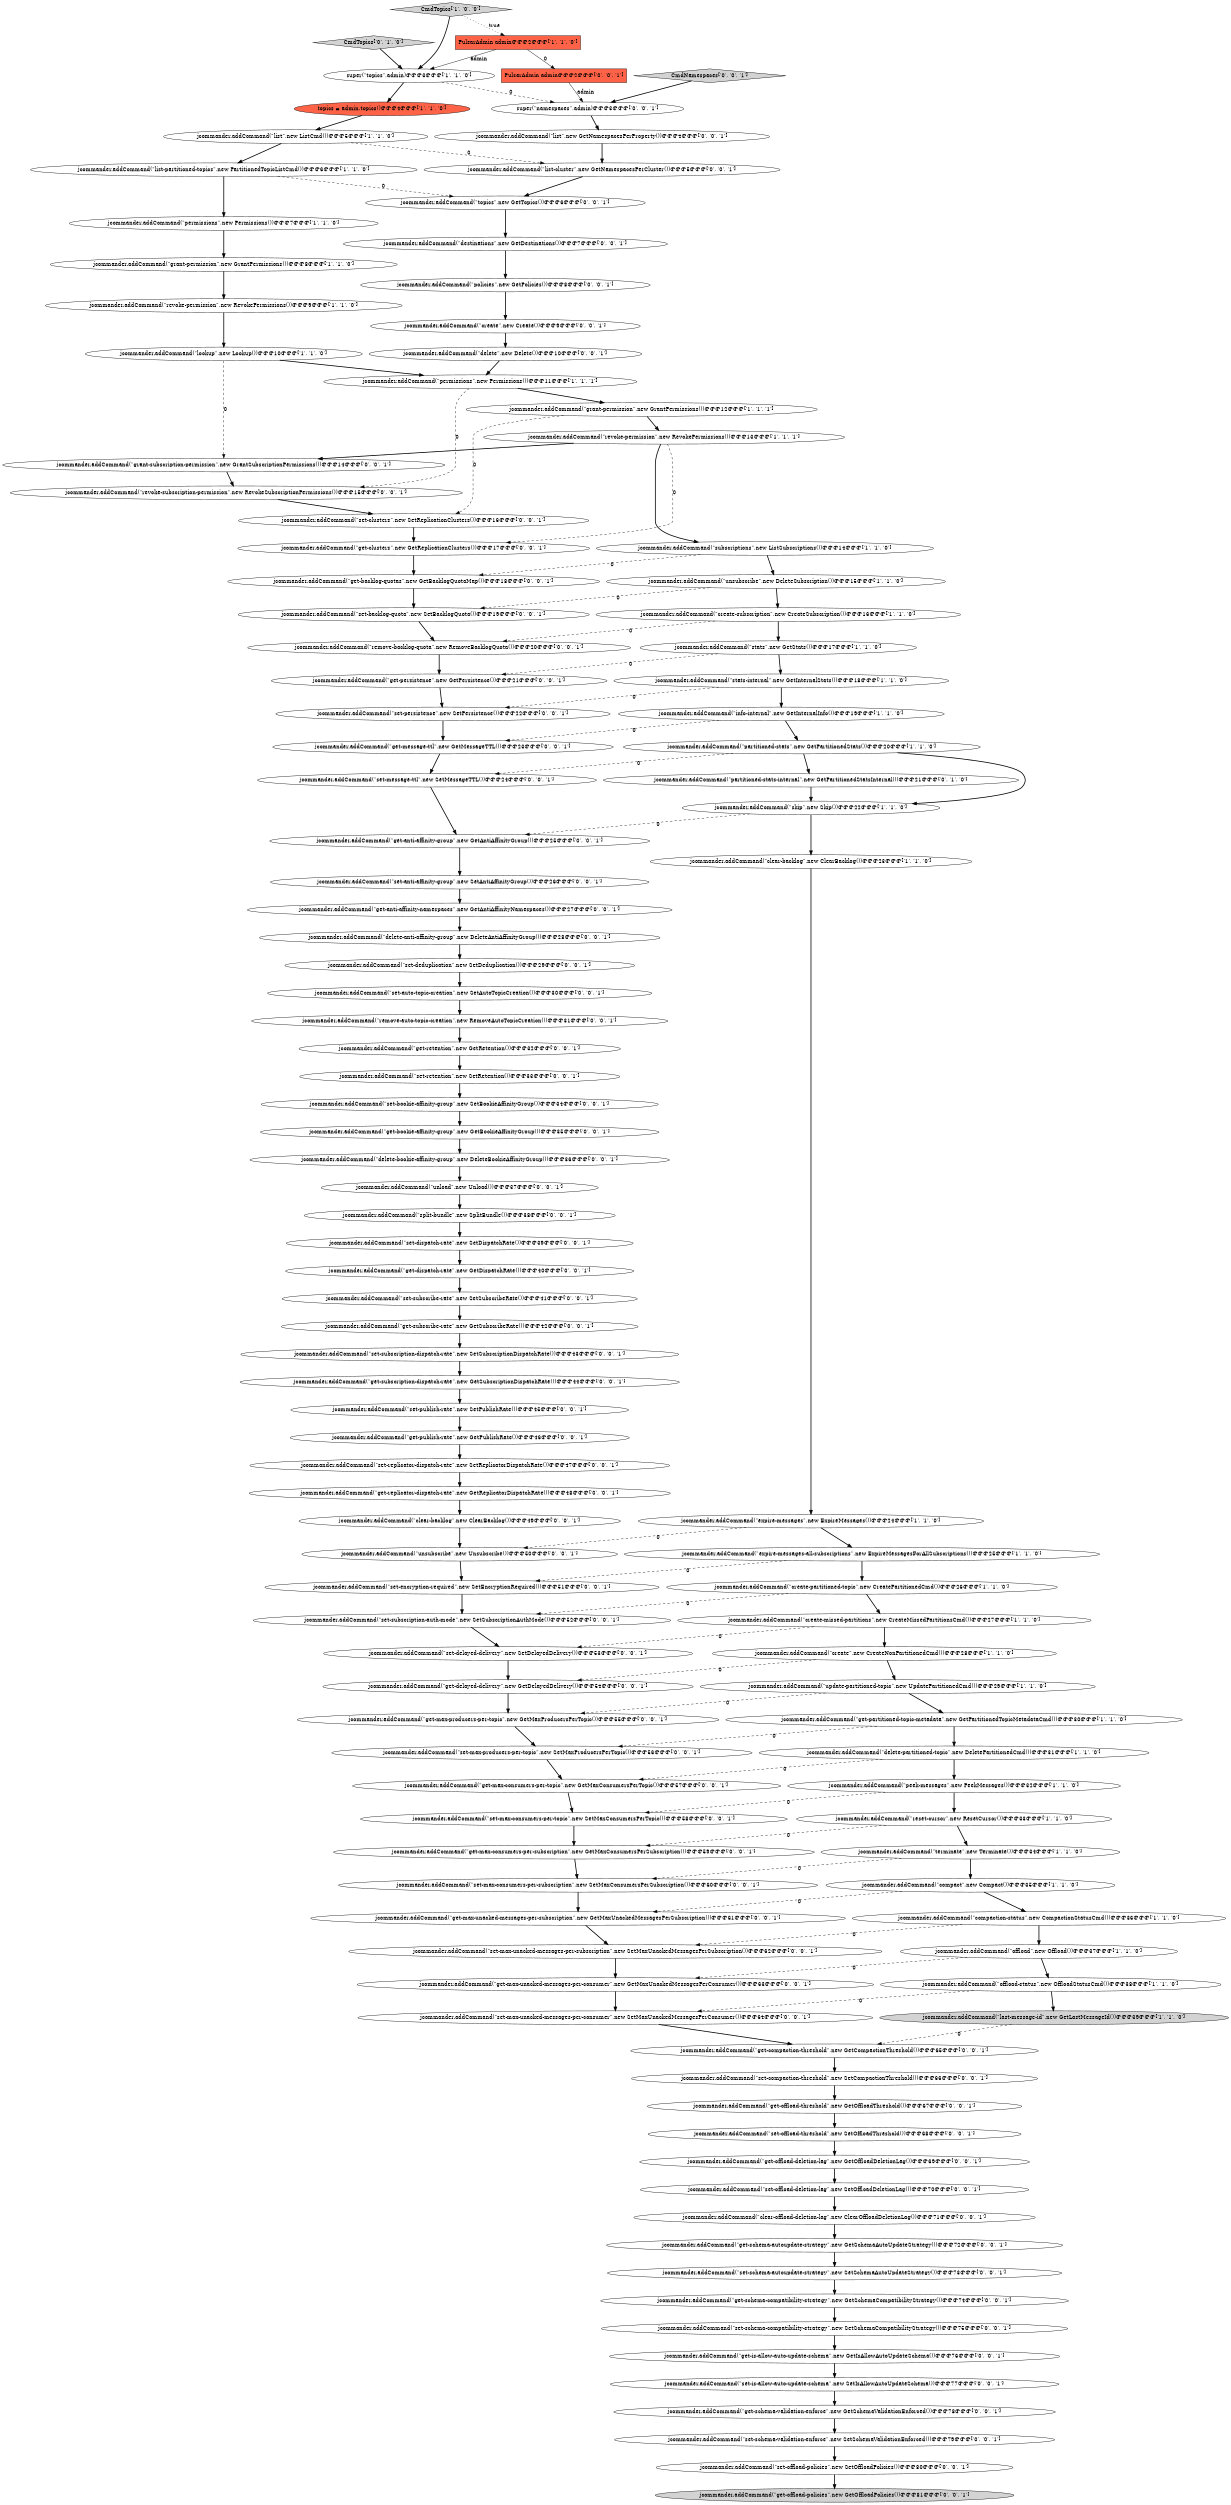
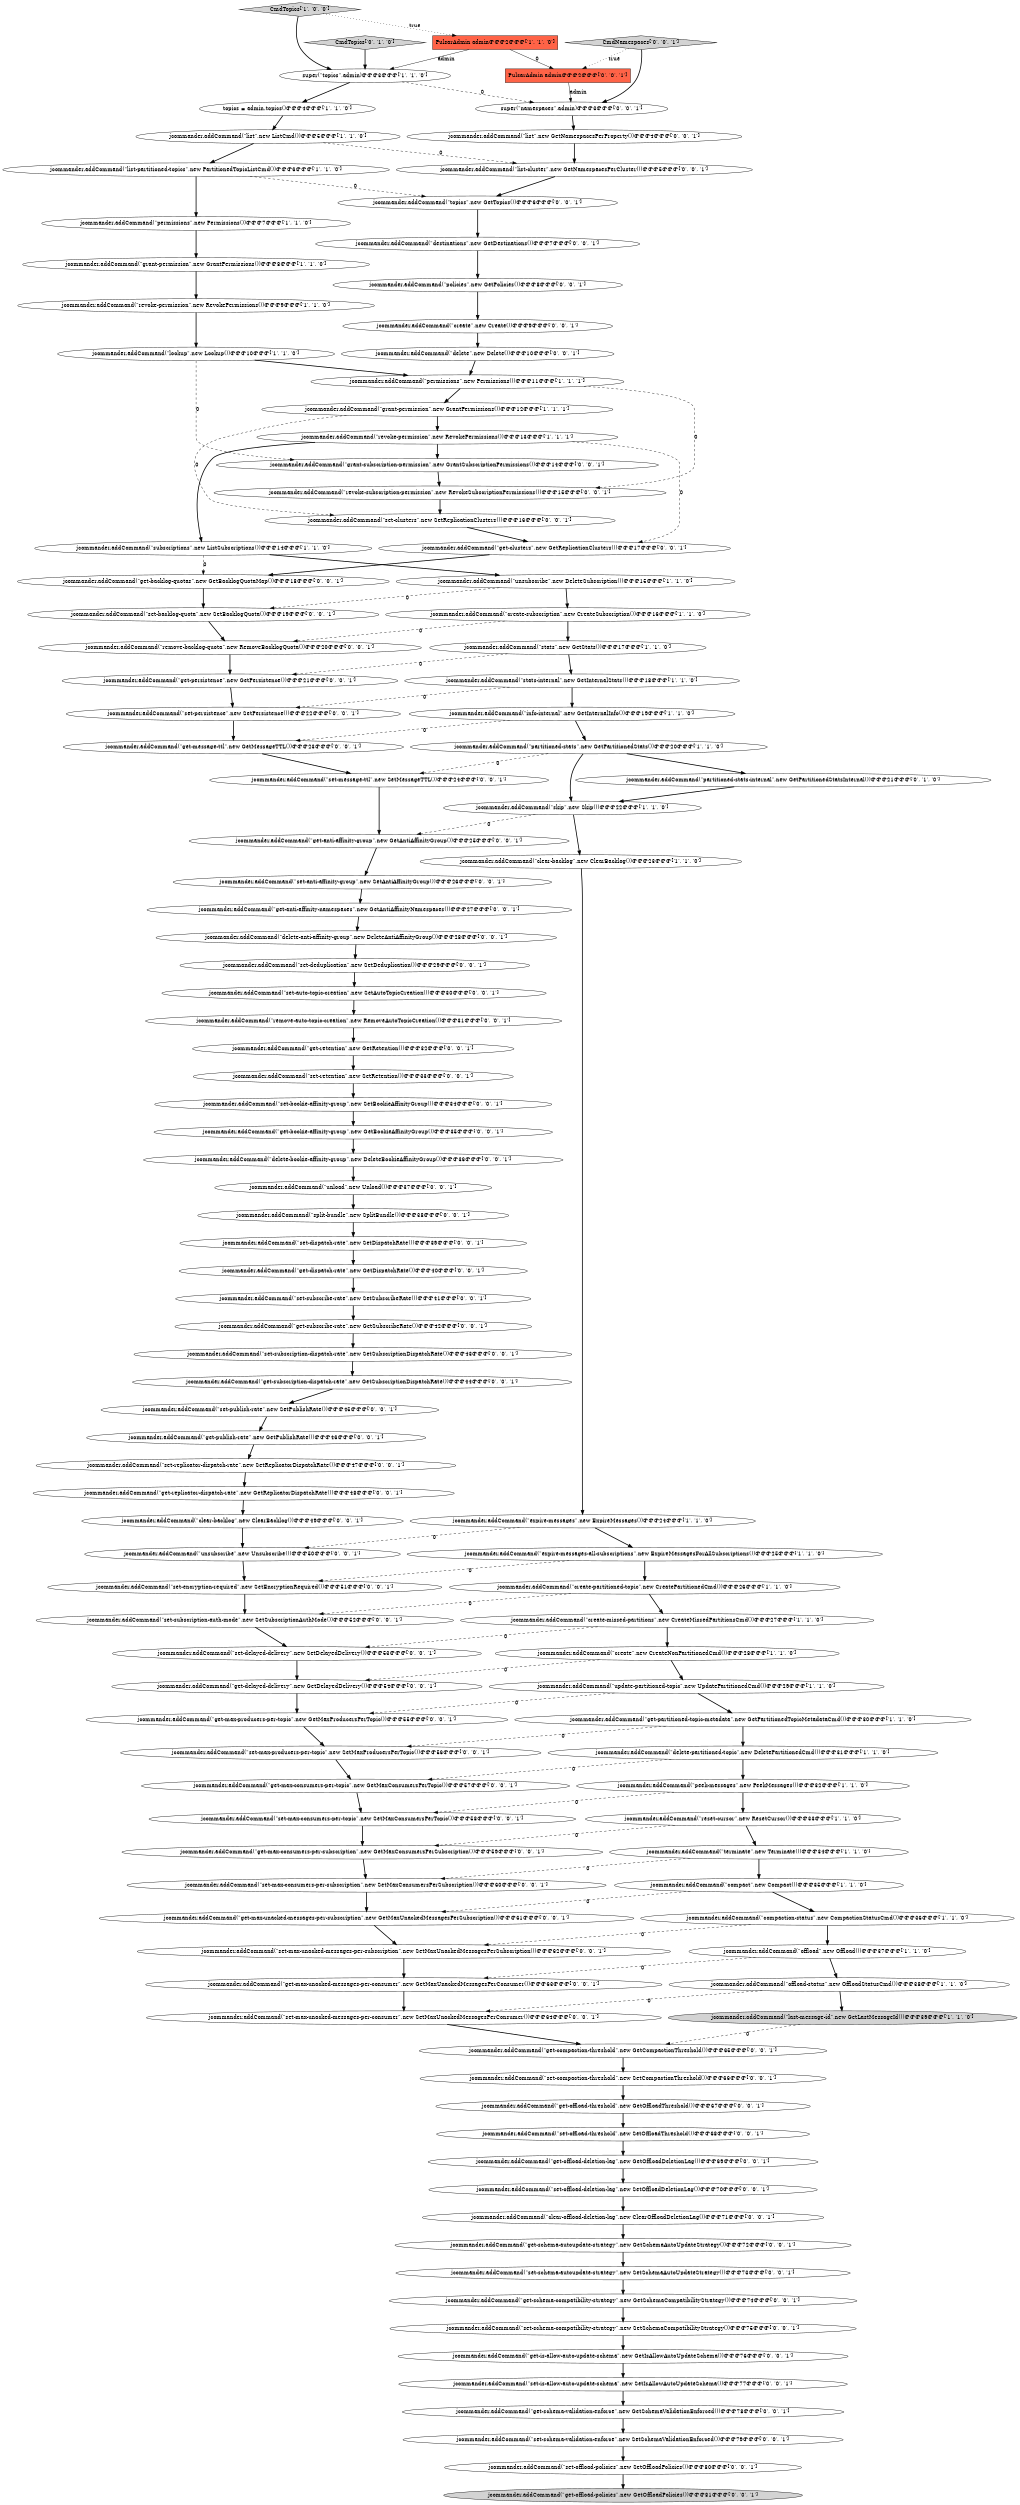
edge "CmdNamespaces['0', '0', '1']" -> "PulsarAdmin admin@@@2@@@['0', '0', '1']": added, label "true"
node "topics = admin.topics()@@@4@@@['1', '1', '0']": fillcolor tomato -> white
